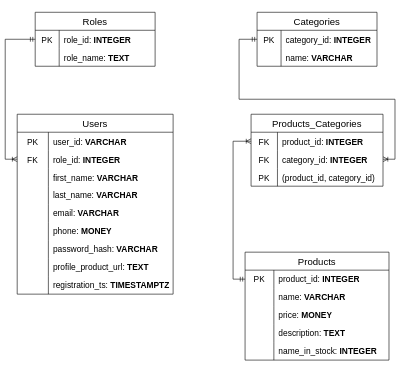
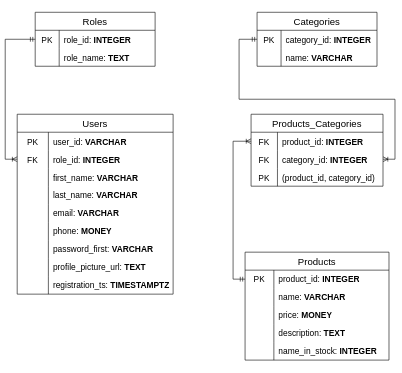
node "password_hash: VARCHAR": label "password_hash: VARCHAR" -> "password_first: VARCHAR"
node "profile_product_url: TEXT": label "profile_product_url: TEXT" -> "profile_picture_url: TEXT"
